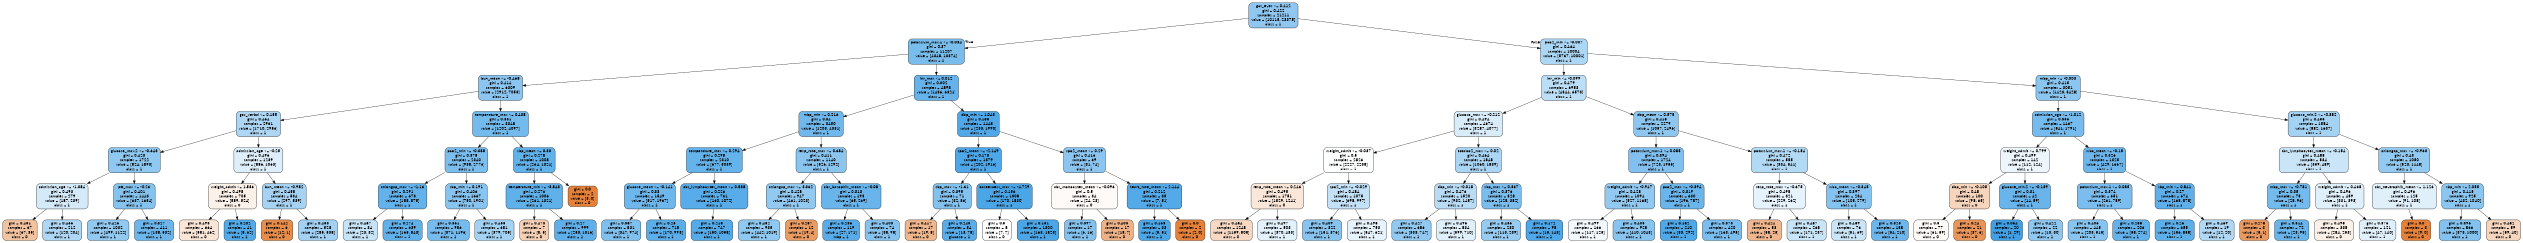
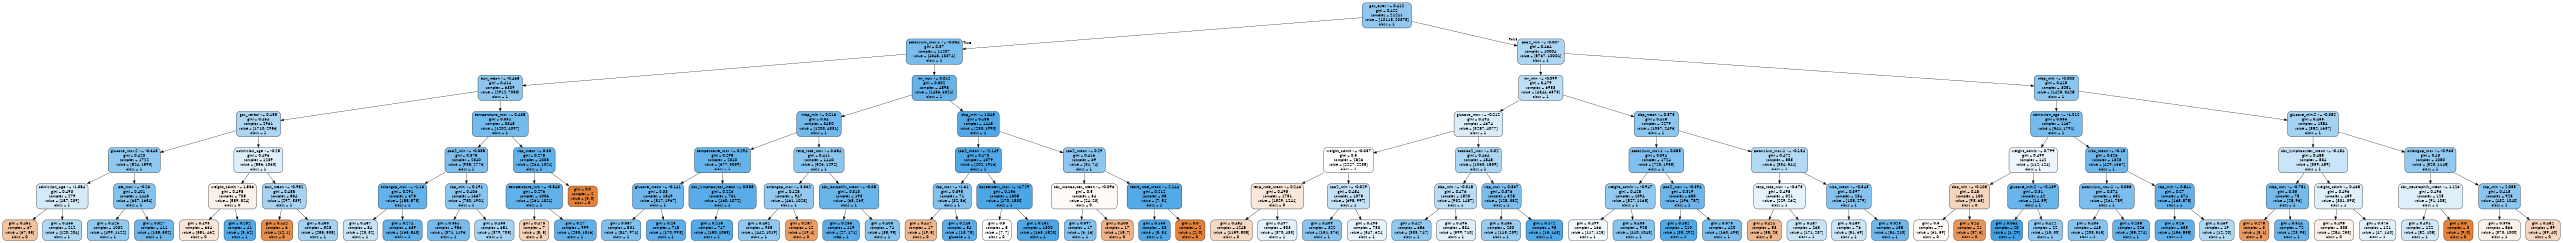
node "gini = 0.491 samples = 122 value = [82, 108] class = 1": added
node "gini = 0.396 samples = 866 value = [373, 1000] class = 1": fillcolor #83c2ef -> #fcf1e9
